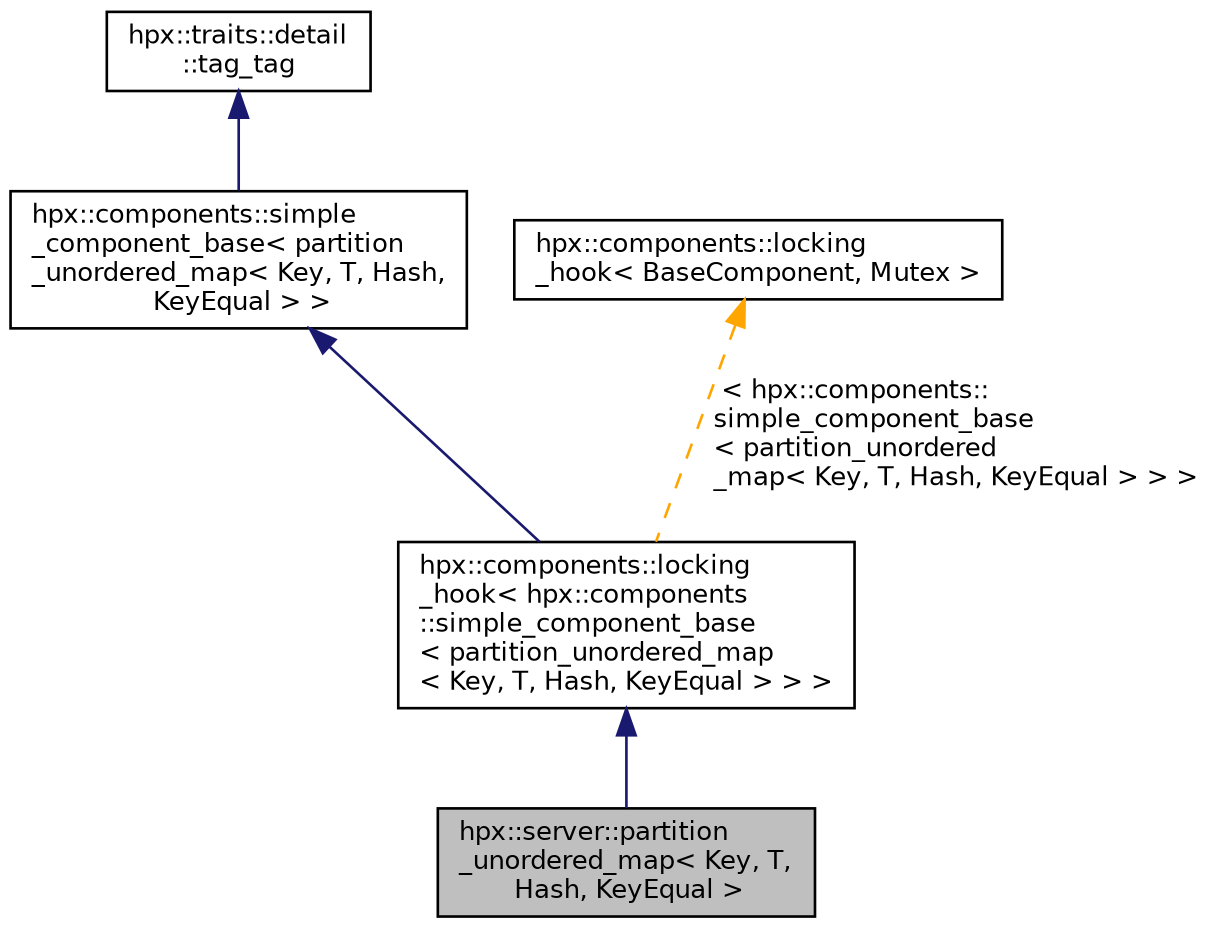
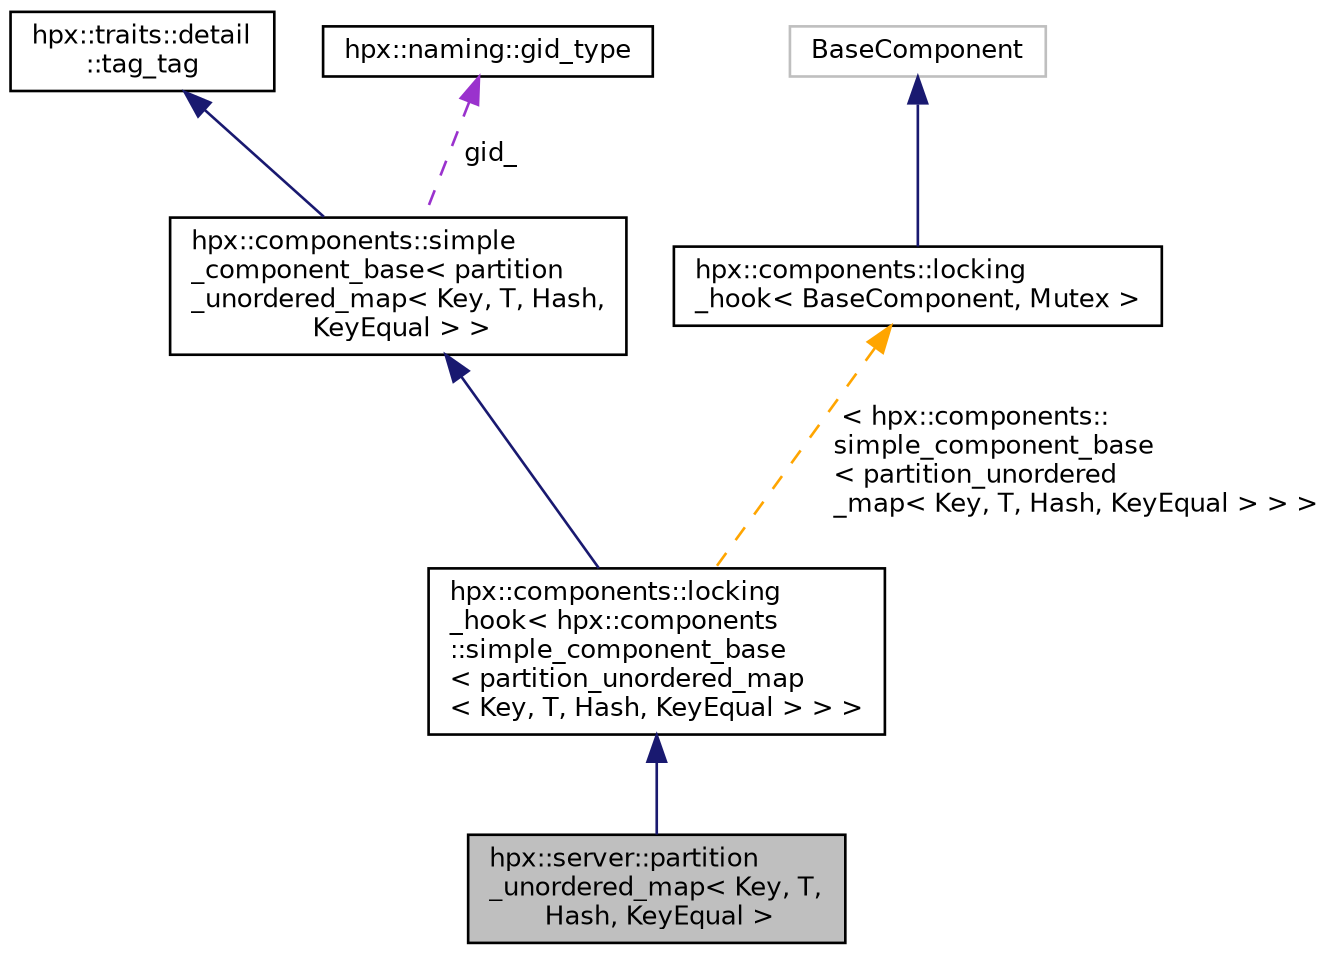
node "hpx::naming::gid_type": added
node "BaseComponent": added
